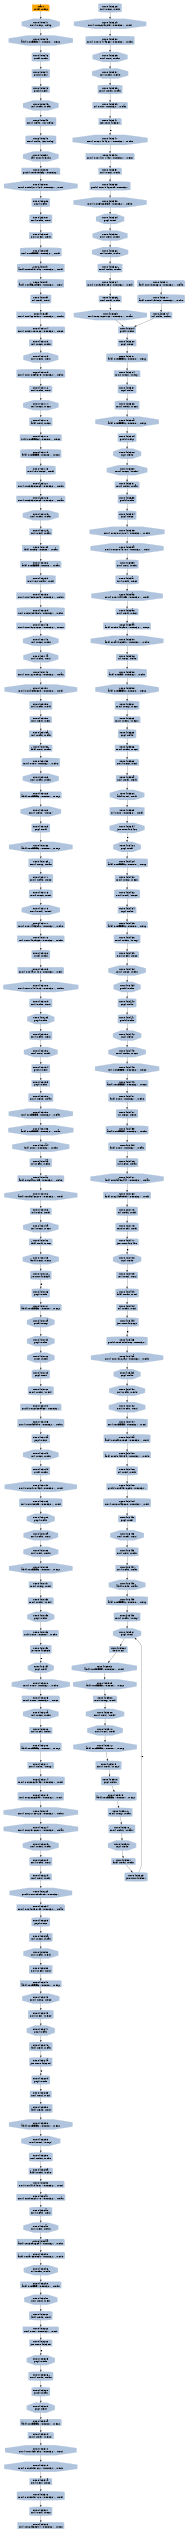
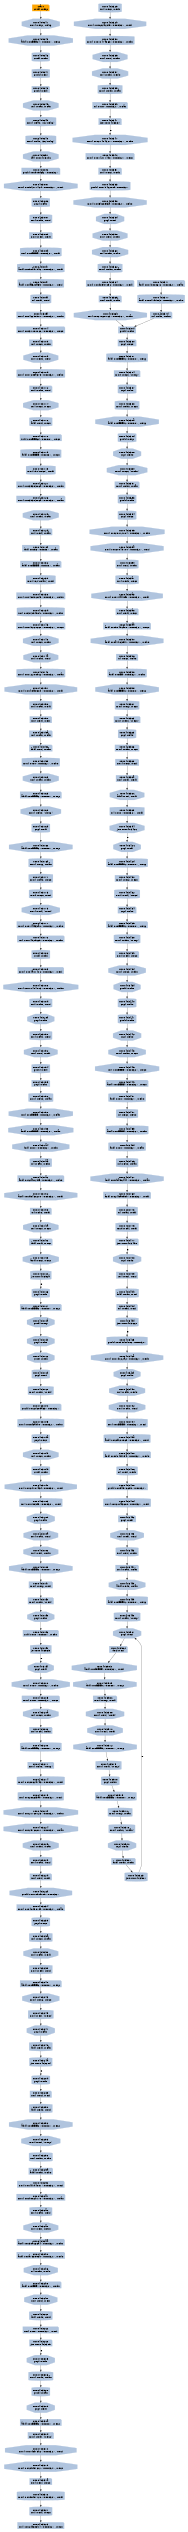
edge "0x00403126 movl $0x3538306a<UINT32>, %eax" -> "0x0040312b xorl %edx, %eax": removed
